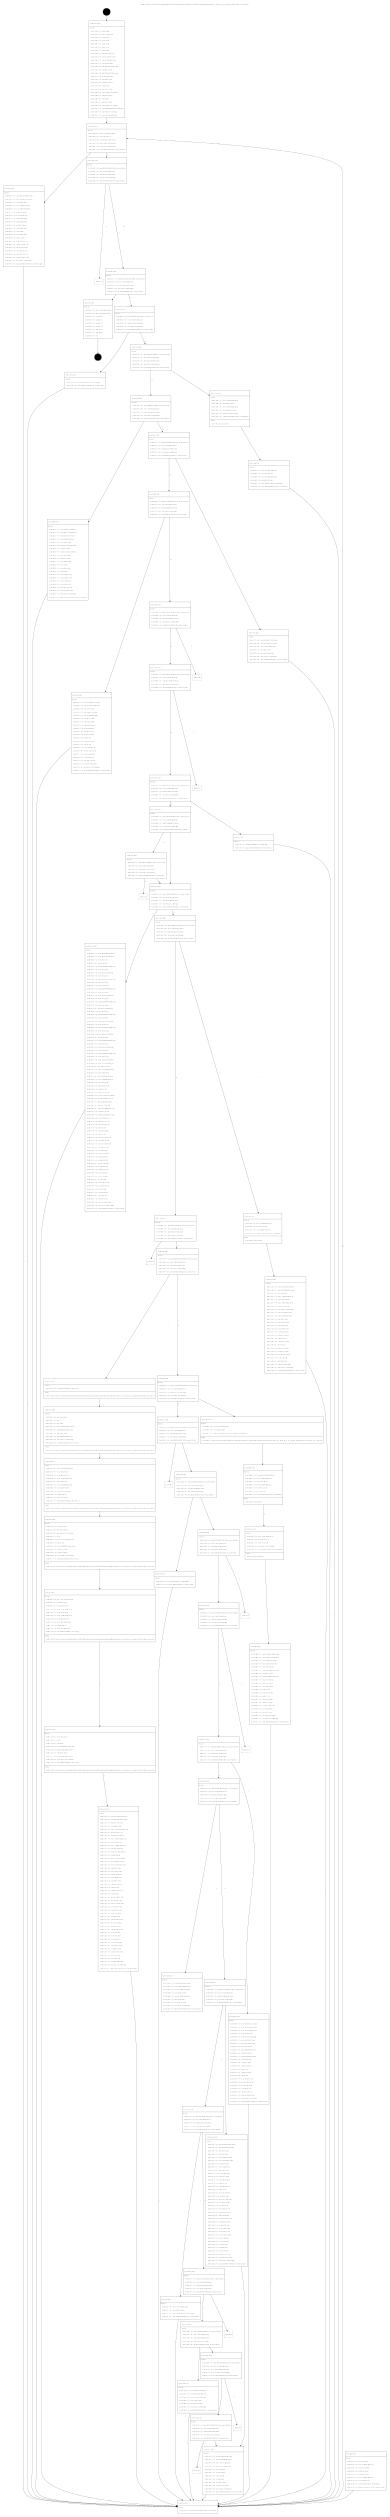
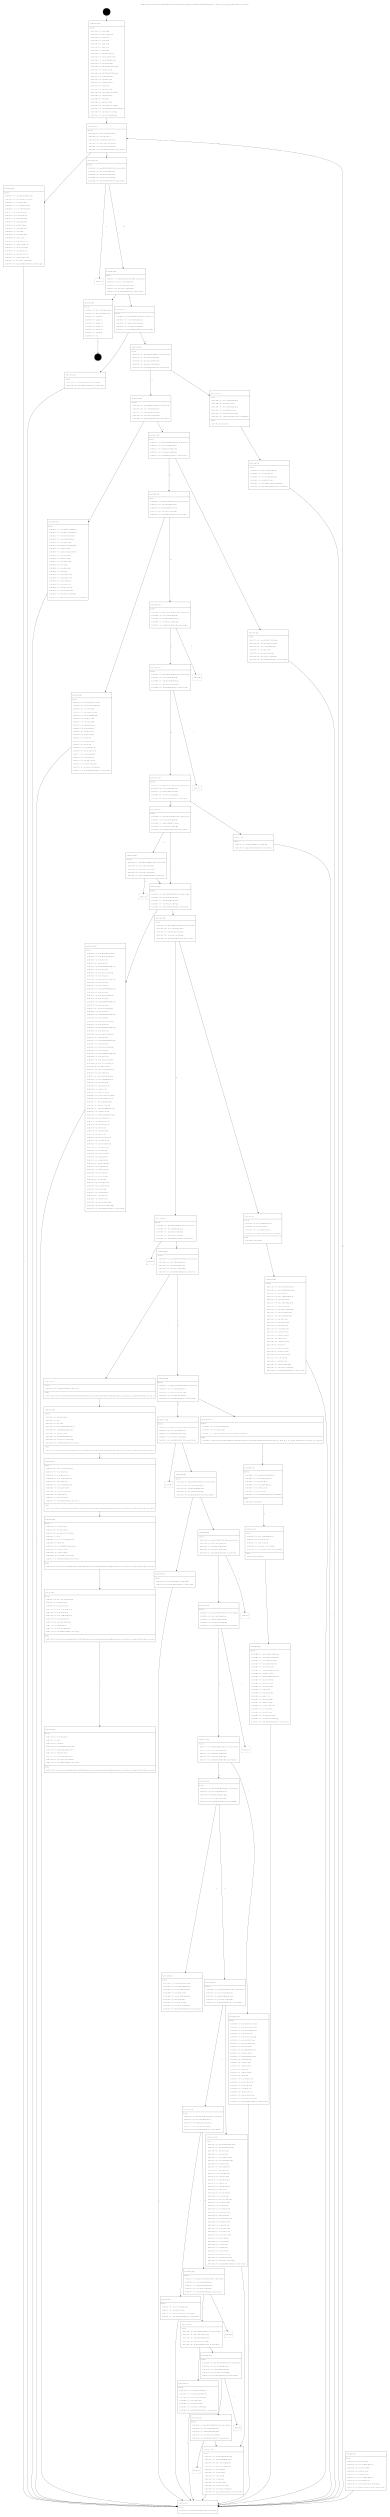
node "0x401c48 [175]": removed
